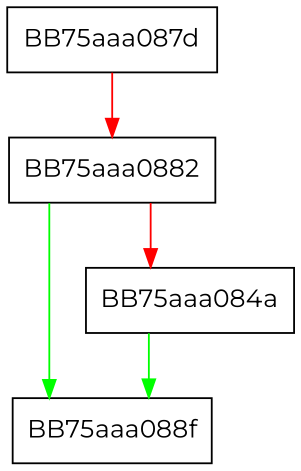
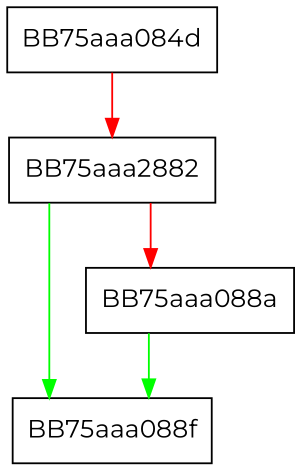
node "BB75aaa087d": label "BB75aaa087d" -> "BB75aaa084d"
node "BB75aaa0882": label "BB75aaa0882" -> "BB75aaa2882"
node "BB75aaa084a": label "BB75aaa084a" -> "BB75aaa088a"
